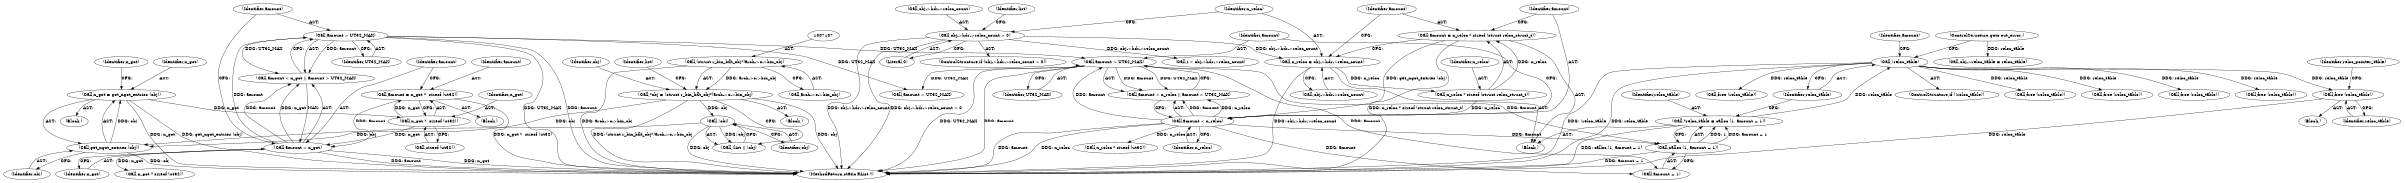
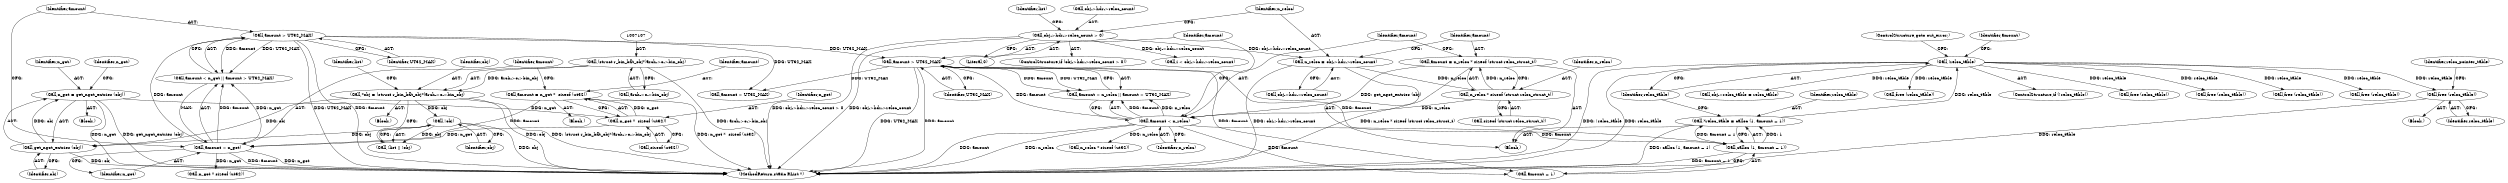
edge "(Call,amount = n_reloc * sizeof (struct reloc_struct_t))" -> "(Call,n_reloc = obj->hdr->reloc_count)": now "(Call,amount = n_reloc * sizeof (struct reloc_struct_t))" -> "(Call,n_reloc * sizeof (struct reloc_struct_t))"
edge "(ControlStructure,goto out_error;)" -> "(Call,obj->reloc_table = reloc_table)": now "(Call,!reloc_table)" -> "(Call,obj->reloc_table = reloc_table)"
node "(Call,sizeof (struct reloc_struct_t))": added
